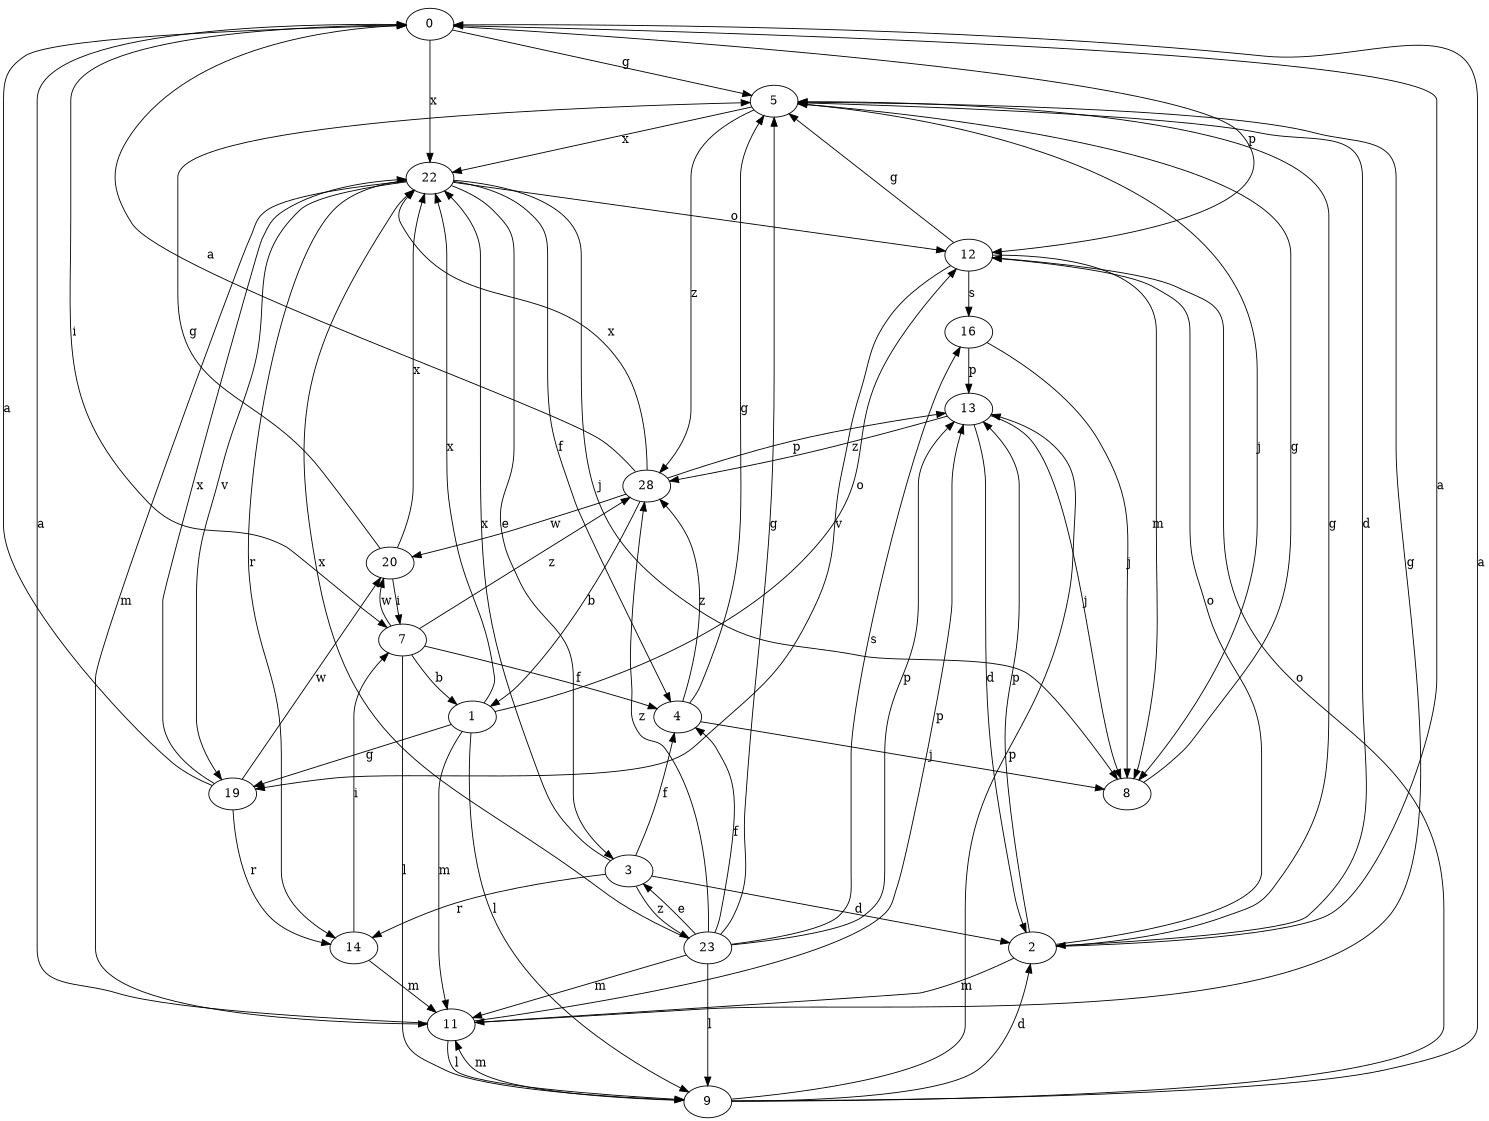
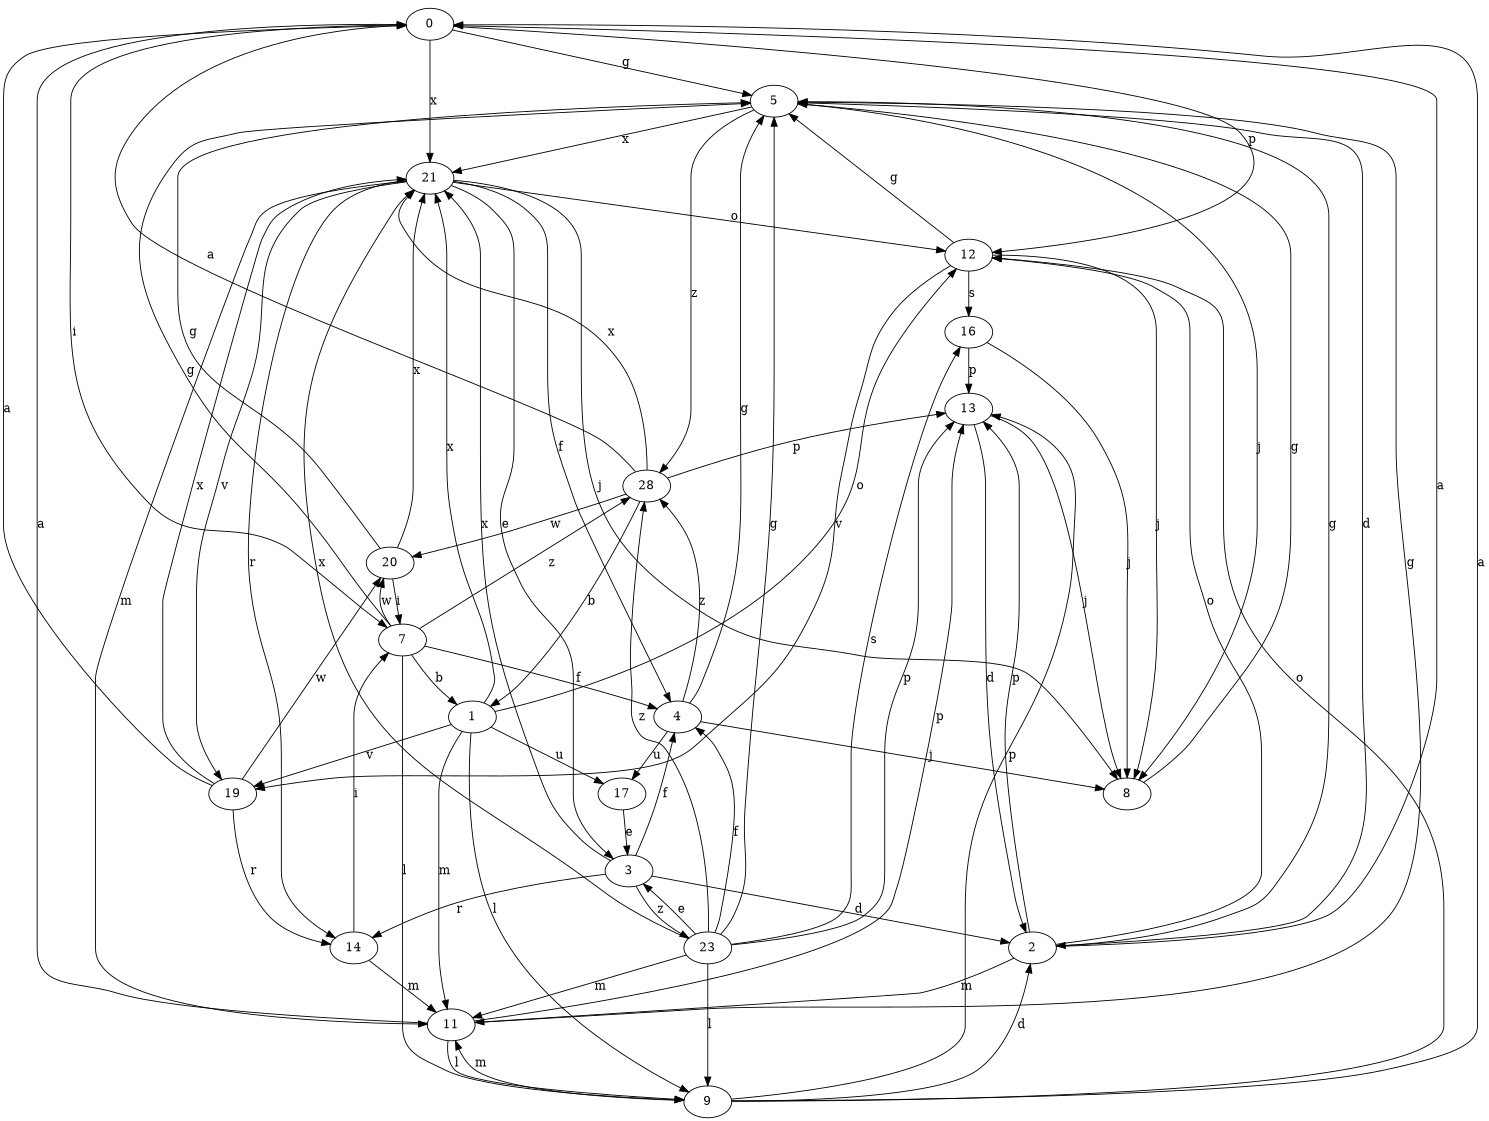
edge "7" -> "5": added, label "g"
node "22": label "22" -> "21"
edge "13" -> "28": removed, label "z"
edge "12" -> "8": label "m" -> "j"
edge "1" -> "19": label "g" -> "v"
node "17": added
